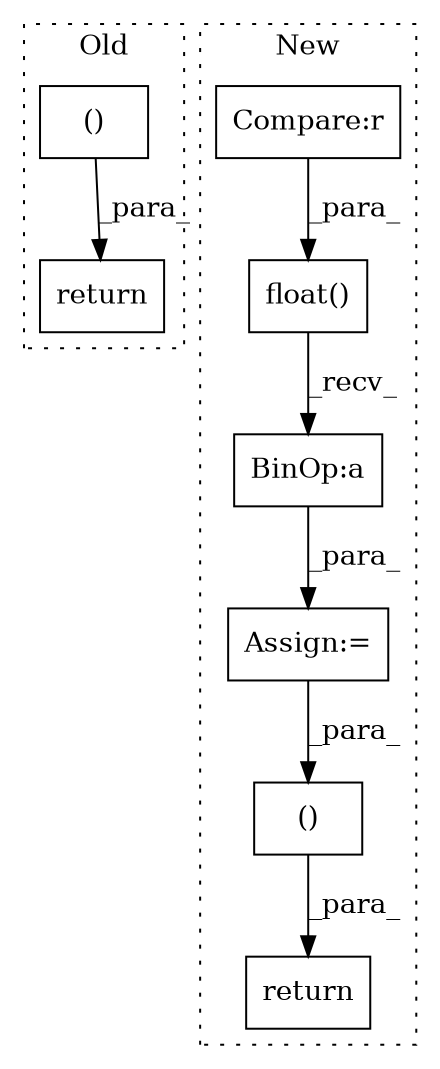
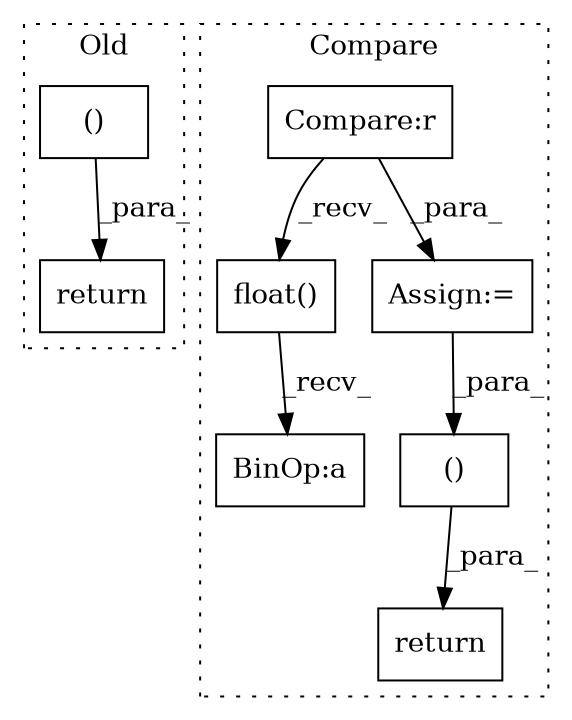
cluster "New": label "New" -> "Compare"
edge "Compare:r" -> "float()": label "_para_" -> "_recv_"
edge "BinOp:a" -> "Assign:=": now "Compare:r" -> "Assign:="
